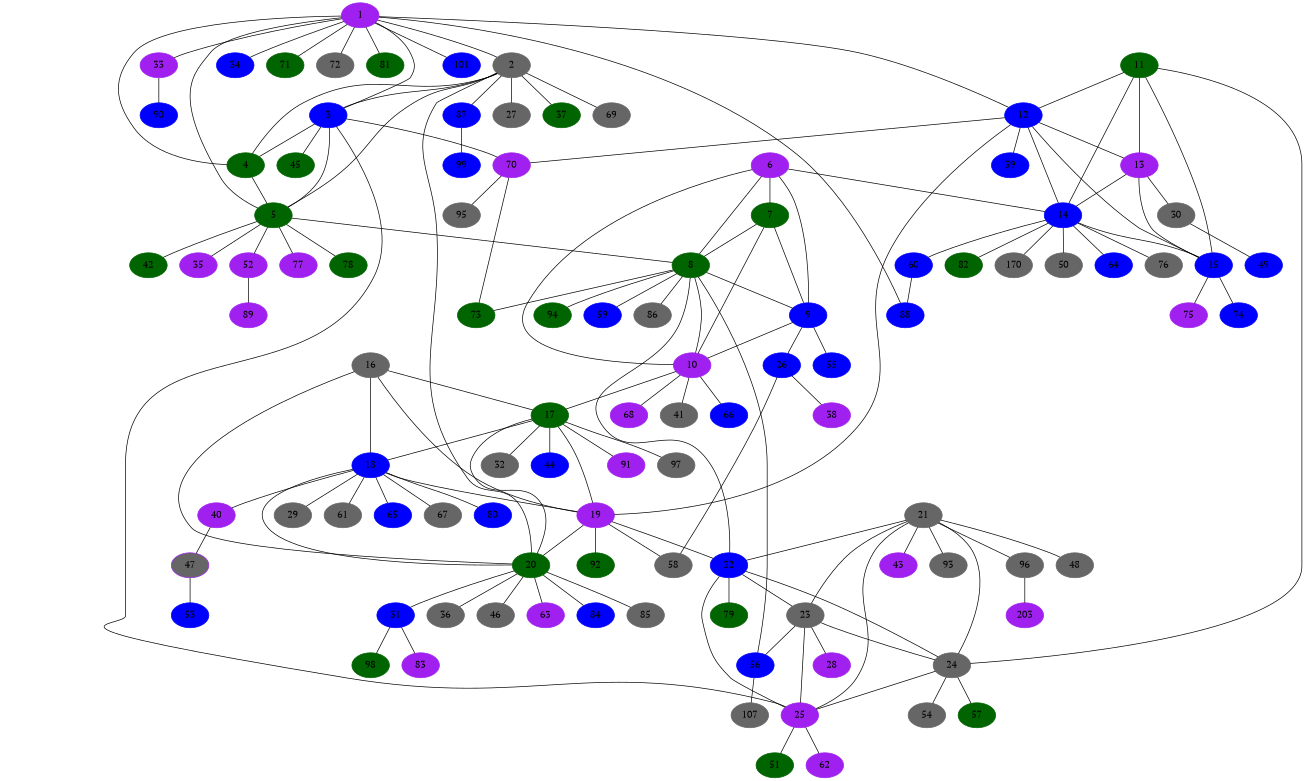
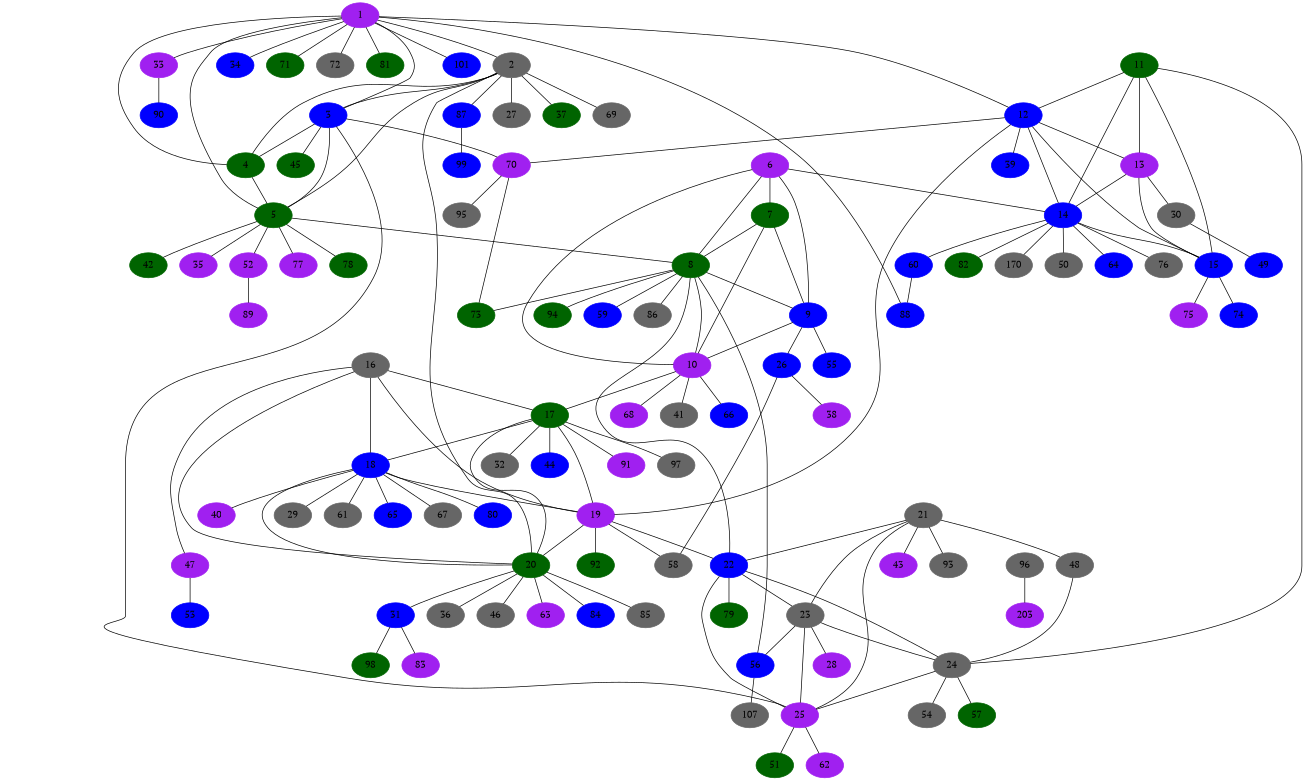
edge "40" -- "47": now "16" -- "47"
edge "21" -- "96": removed
node "47": fillcolor gray40 -> purple
edge "21" -- "24": now "48" -- "24"
